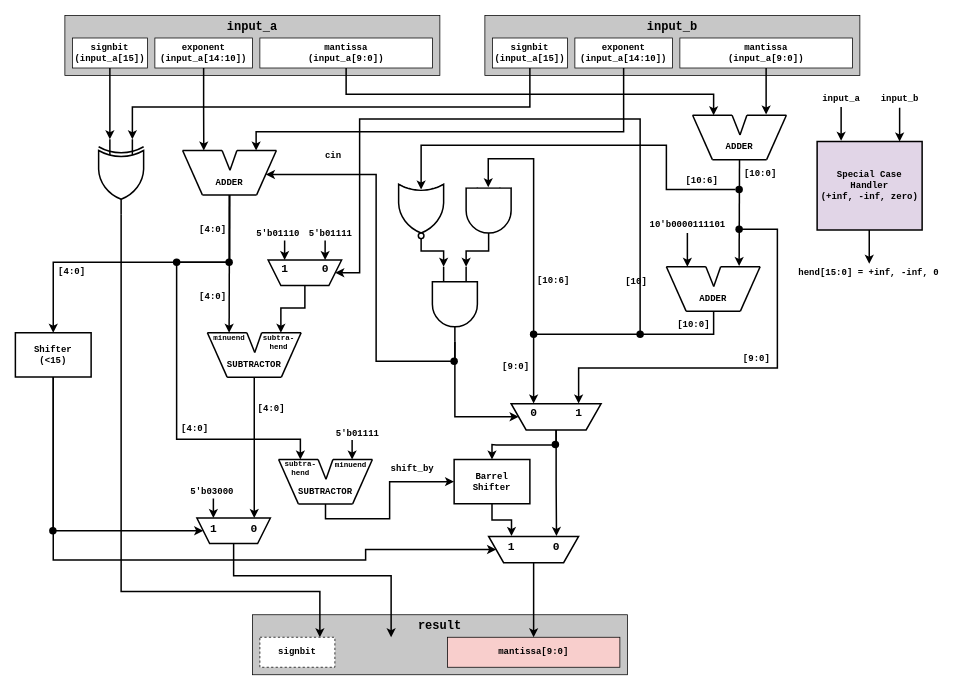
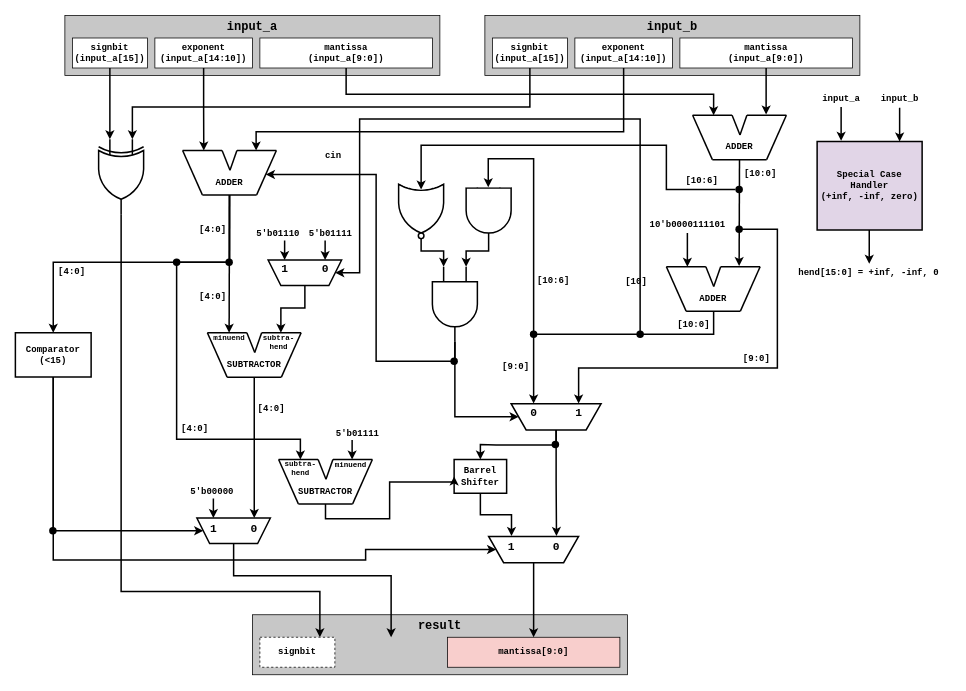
node "Shifter (<15)": label "Shifter (<15)" -> "Comparator (<15)"
node "shift_by": removed
node "Barrel Shifter": size 76x44 -> 53x34
node "5'b03000": label "5'b03000" -> "5'b00000"
